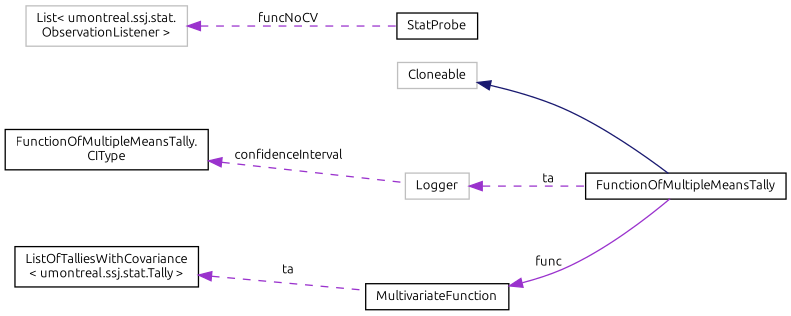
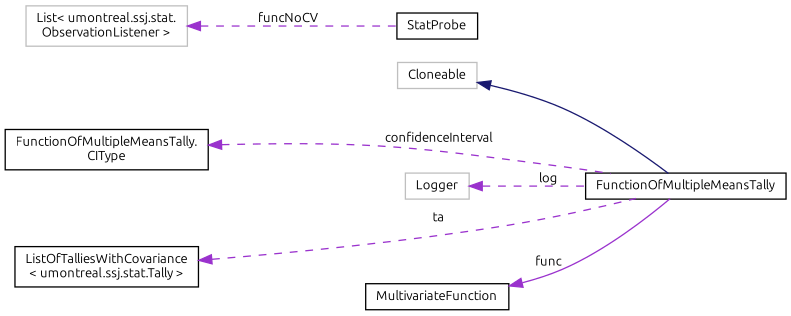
edge "Logger" -> "FunctionOfMultipleMeansTally. CIType": now "FunctionOfMultipleMeansTally" -> "FunctionOfMultipleMeansTally. CIType"
edge "FunctionOfMultipleMeansTally" -> "Logger": label " ta" -> " log"
edge "MultivariateFunction" -> "ListOfTalliesWithCovariance < umontreal.ssj.stat.Tally >": now "FunctionOfMultipleMeansTally" -> "ListOfTalliesWithCovariance < umontreal.ssj.stat.Tally >"
